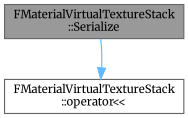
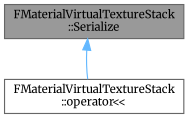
edge "FMaterialVirtualTextureStack ::Serialize" -> "FMaterialVirtualTextureStack ::operator<<": reversed
